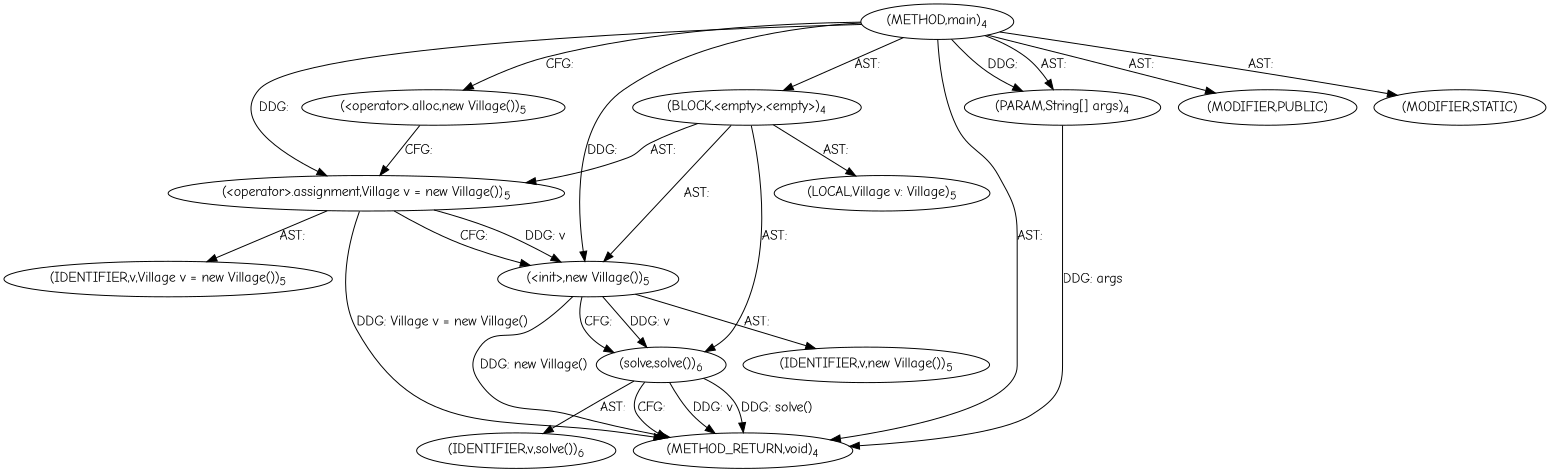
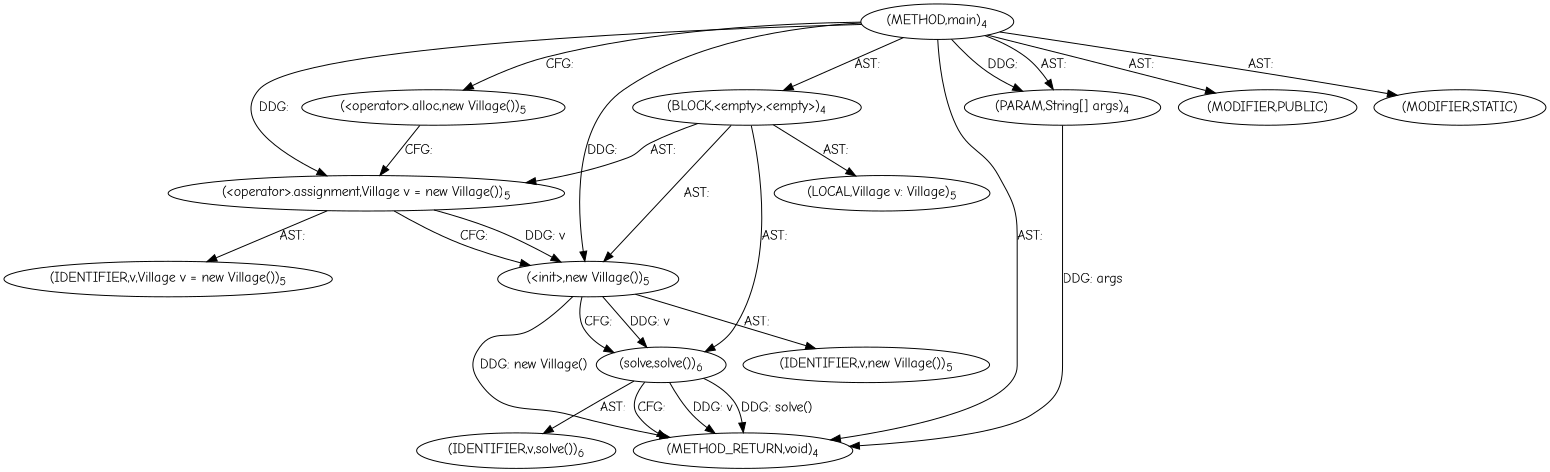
edge "(<operator>.assignment,Village v = new Village())" -> "(METHOD_RETURN,void)": removed, label "DDG: Village v = new Village()"
